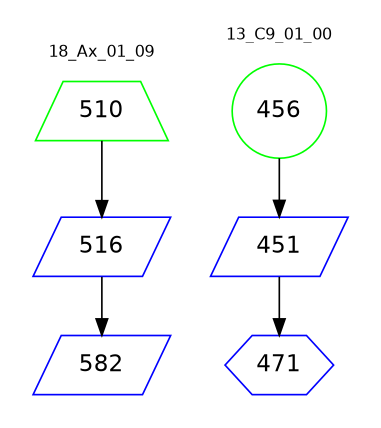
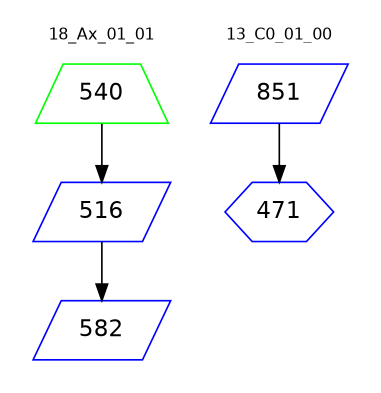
cluster "13_C9_01_00": label "13_C9_01_00" -> "13_C0_01_00"
cluster "18_Ax_01_09": label "18_Ax_01_09" -> "18_Ax_01_01"
node "510": label "510" -> "540"
node "456": removed
node "451": label "451" -> "851"
